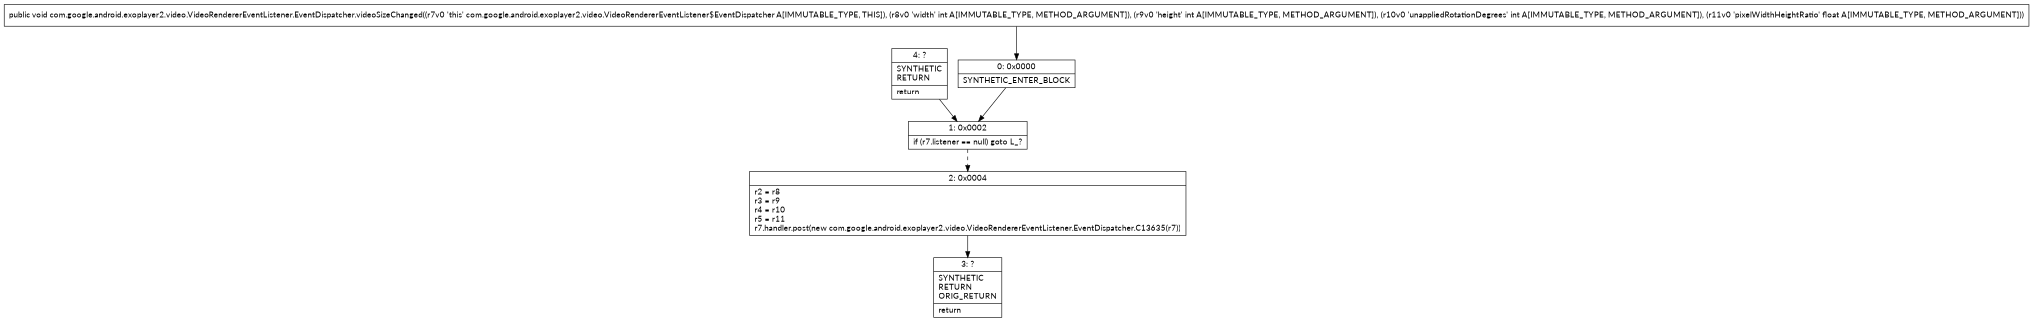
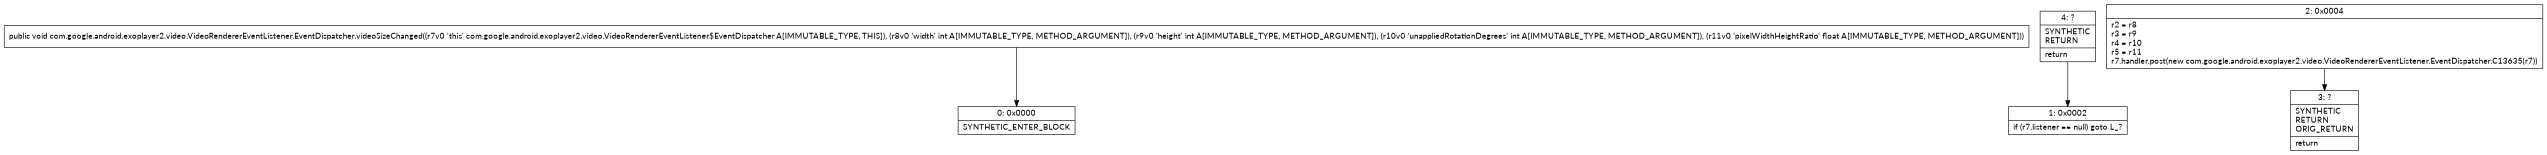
edge "0: 0x0000" -> "1: 0x0002": removed
edge "1: 0x0002" -> "2: 0x0004": removed
